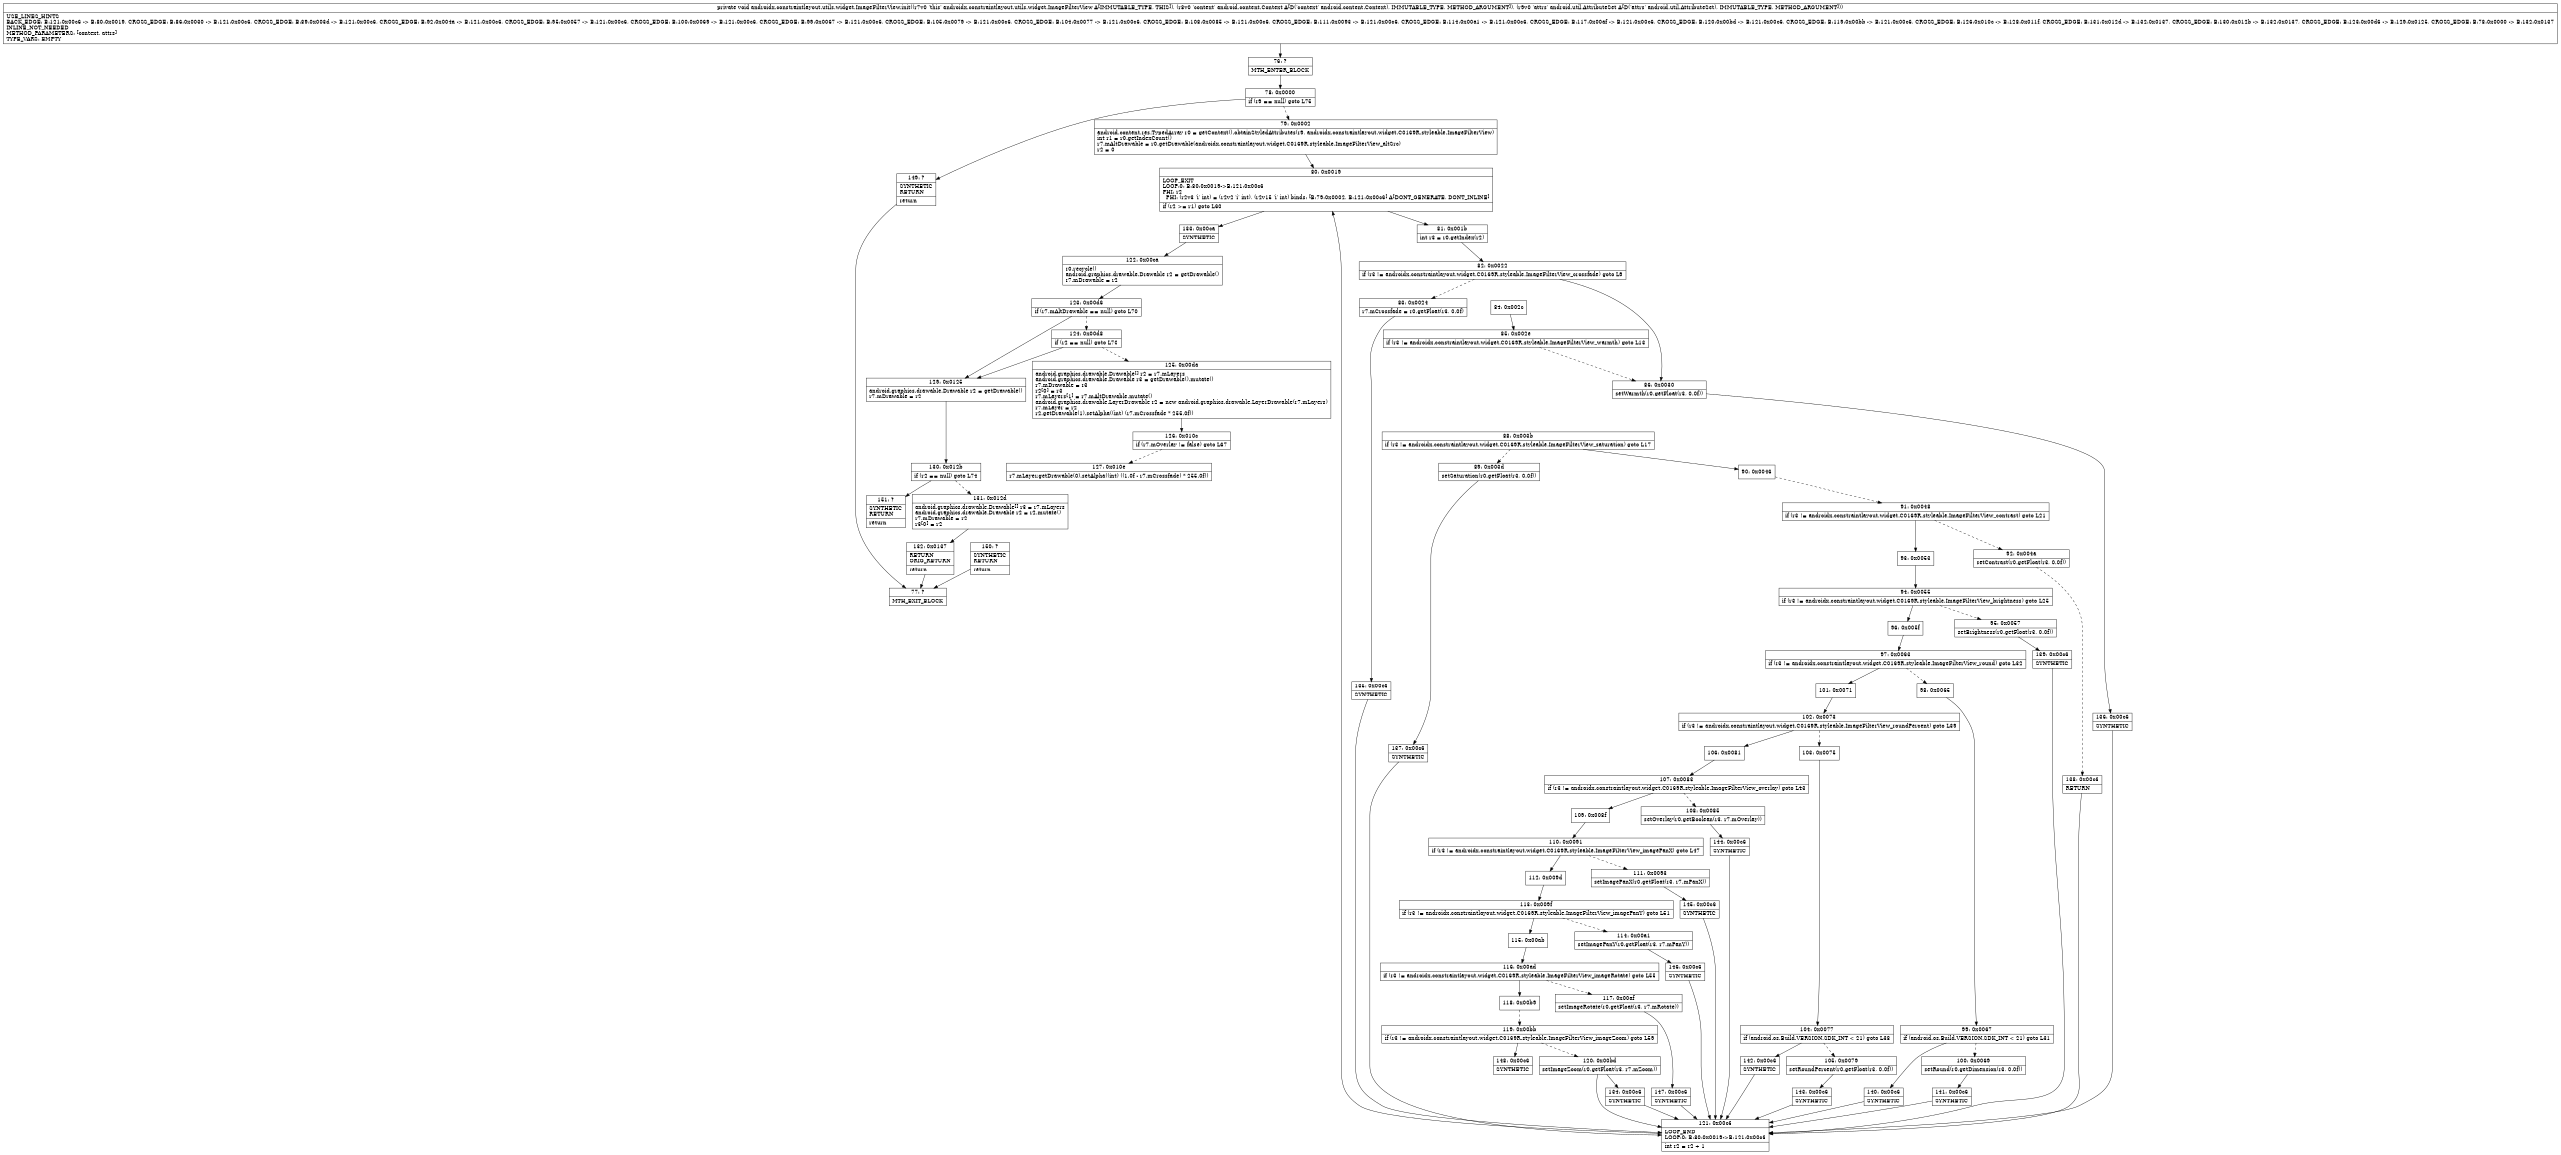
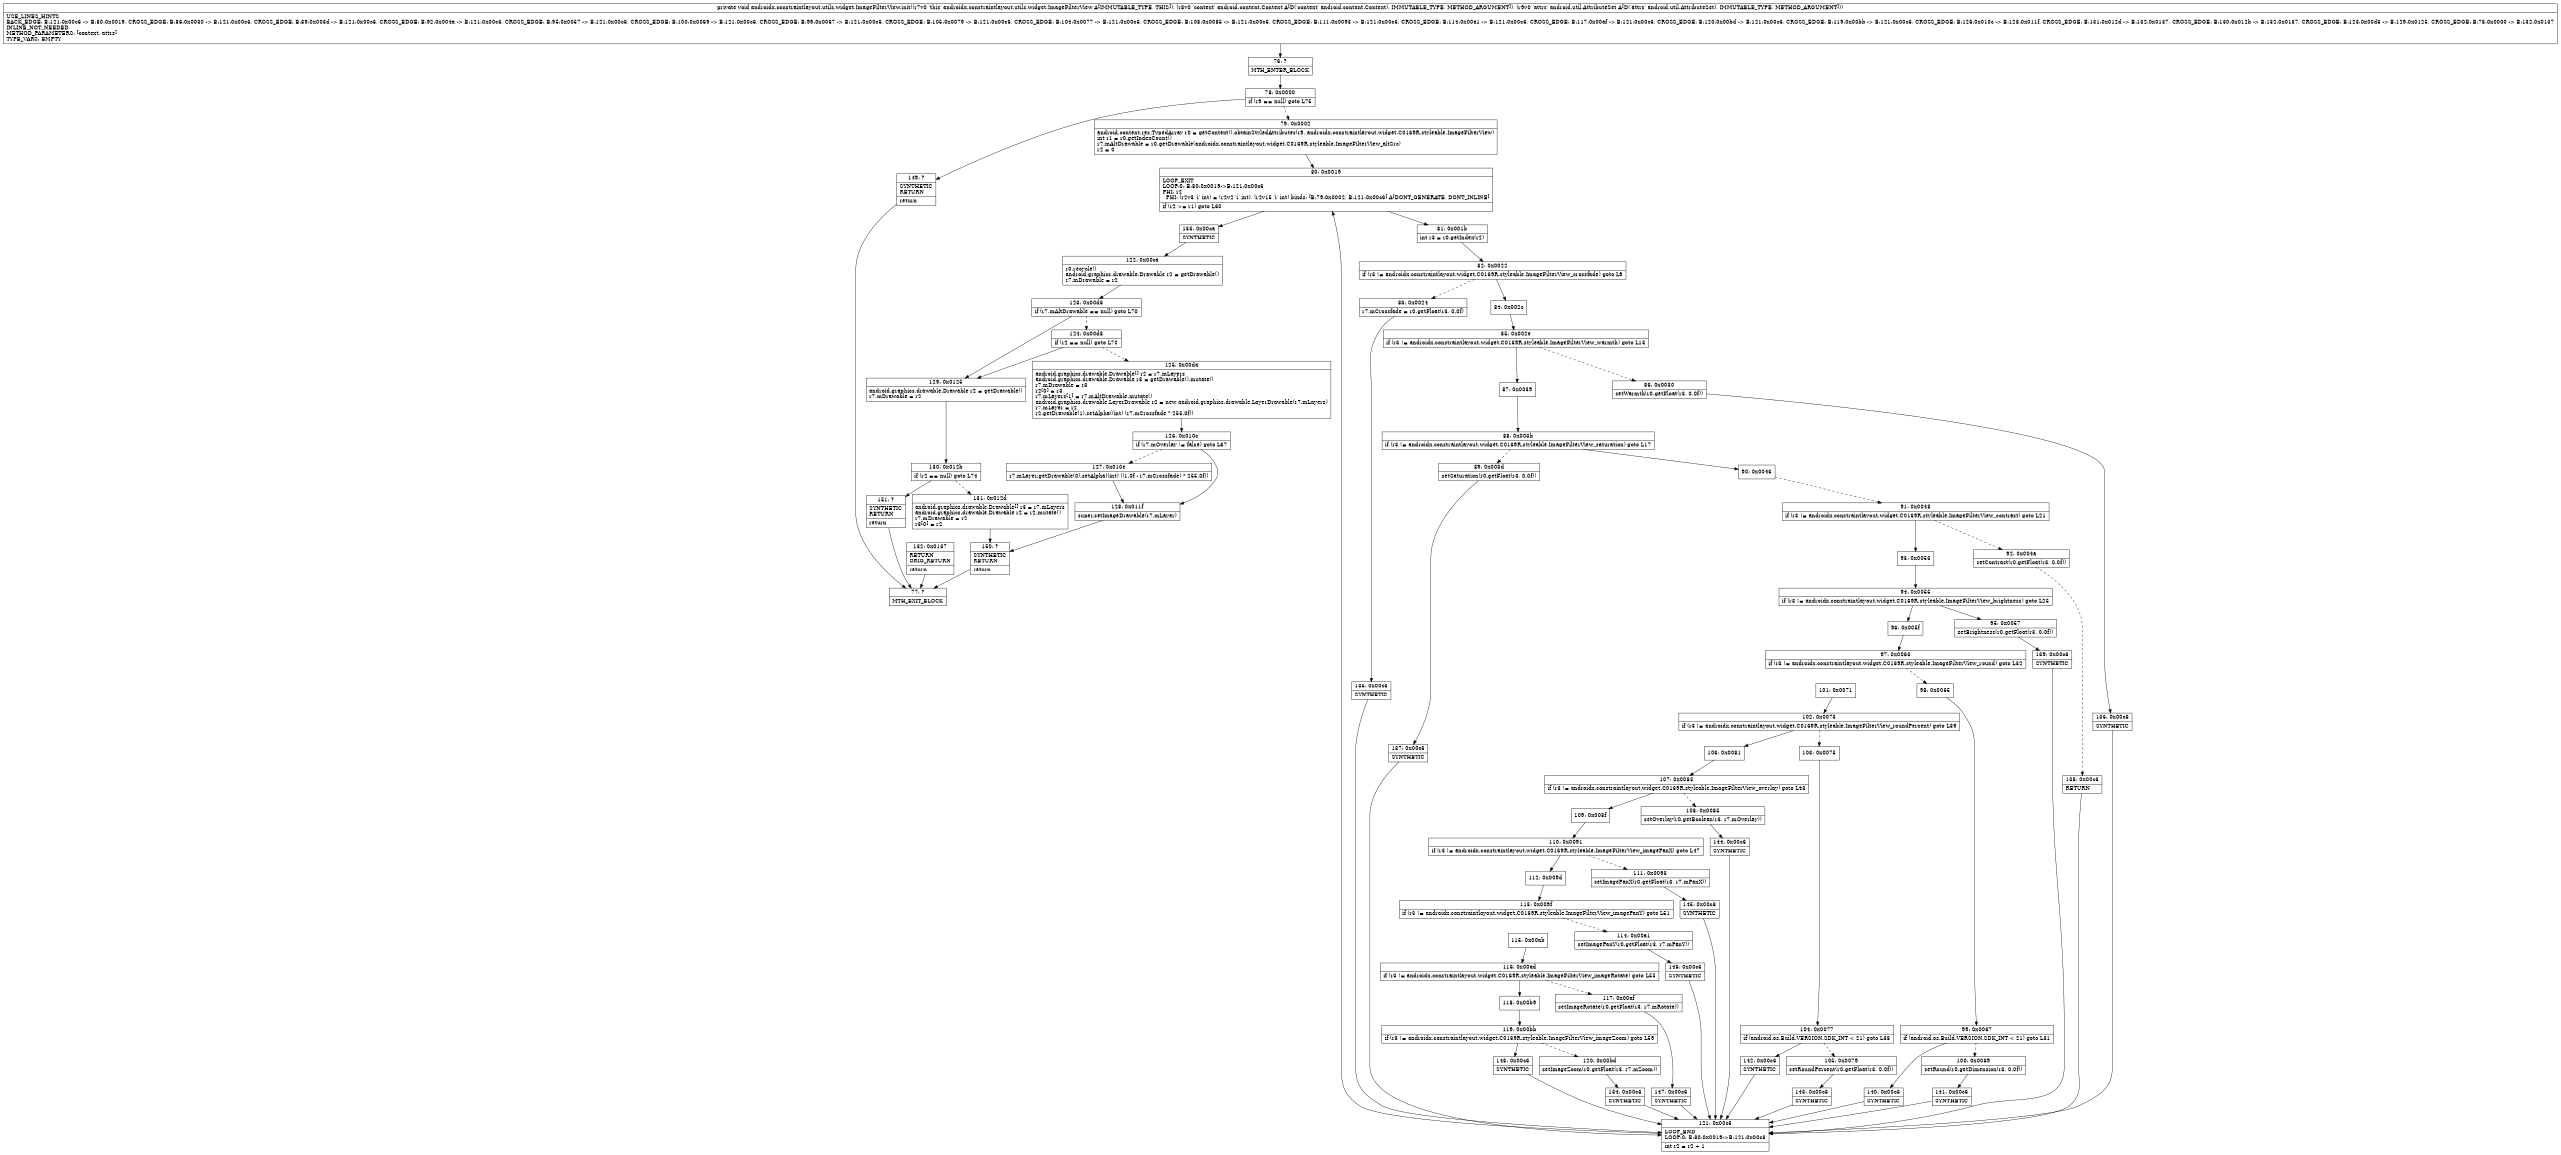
edge "82: 0x0022" -> "86: 0x0030": now "82: 0x0022" -> "84: 0x002c"
node "87: 0x0039": added
node "128: 0x011f": added
edge "131: 0x012d" -> "132: 0x0137": now "131: 0x012d" -> "150: ?"
edge "151: ?" -> "77: ?": added
edge "94: 0x0055" -> "95: 0x0057": style dashed -> solid
edge "97: 0x0063" -> "101: 0x0071": removed
edge "113: 0x009f" -> "115: 0x00ab": removed
edge "118: 0x00b9" -> "119: 0x00bb": style dashed -> solid
edge "120: 0x00bd" -> "121: 0x00c6": now "148: 0x00c6" -> "121: 0x00c6"
